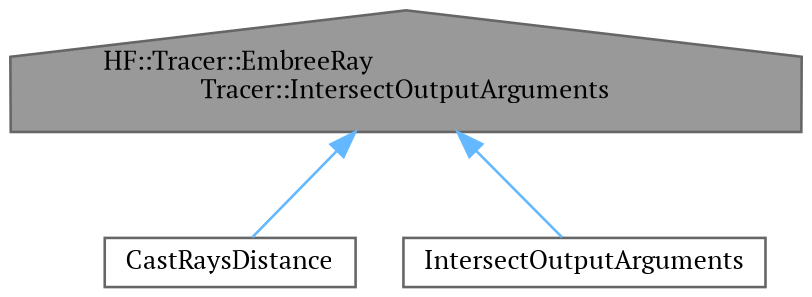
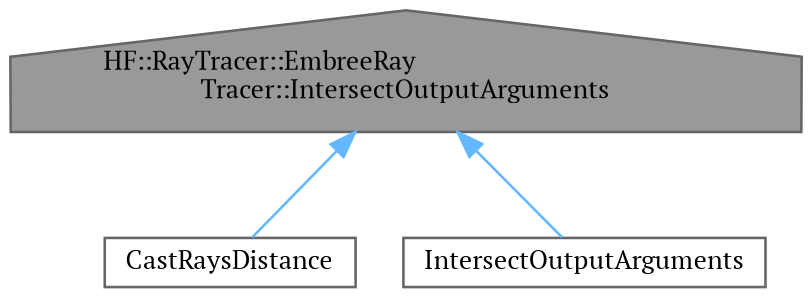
node "HF::Tracer::EmbreeRay Tracer::IntersectOutputArguments": label "HF::Tracer::EmbreeRay Tracer::IntersectOutputArguments" -> "HF::RayTracer::EmbreeRay Tracer::IntersectOutputArguments"
